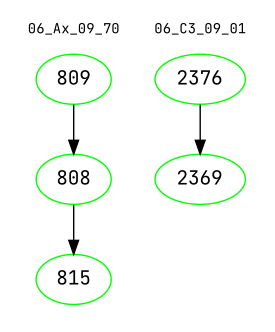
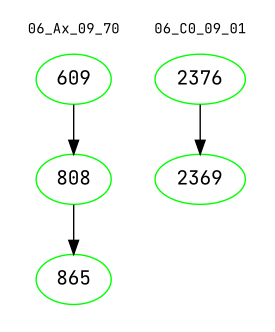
cluster "06_C3_09_01": label "06_C3_09_01" -> "06_C0_09_01"
node "809": label "809" -> "609"
node "815": label "815" -> "865"
